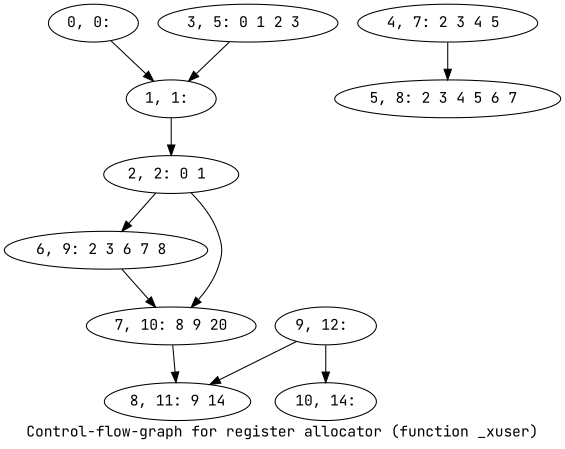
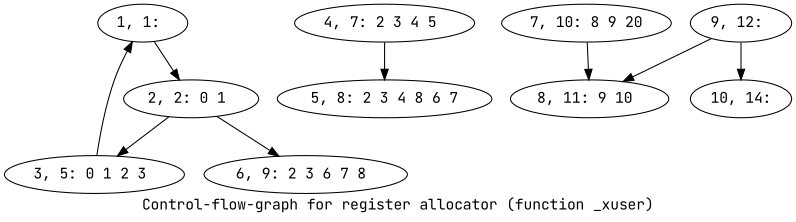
node "0, 0:": removed
node "5, 8: 2 3 4 5 6 7": label "5, 8: 2 3 4 5 6 7" -> "5, 8: 2 3 4 8 6 7"
edge "2, 2: 0 1" -> "7, 10: 8 9 20": now "2, 2: 0 1" -> "3, 5: 0 1 2 3"
edge "6, 9: 2 3 6 7 8" -> "7, 10: 8 9 20": removed
node "8, 11: 9 14": label "8, 11: 9 14" -> "8, 11: 9 10"
